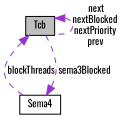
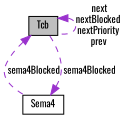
edge "Sema4" -> "Tcb": label " blockThreads" -> " sema4Blocked"
edge "Tcb" -> "Sema4": label " sema3Blocked" -> " sema4Blocked"
